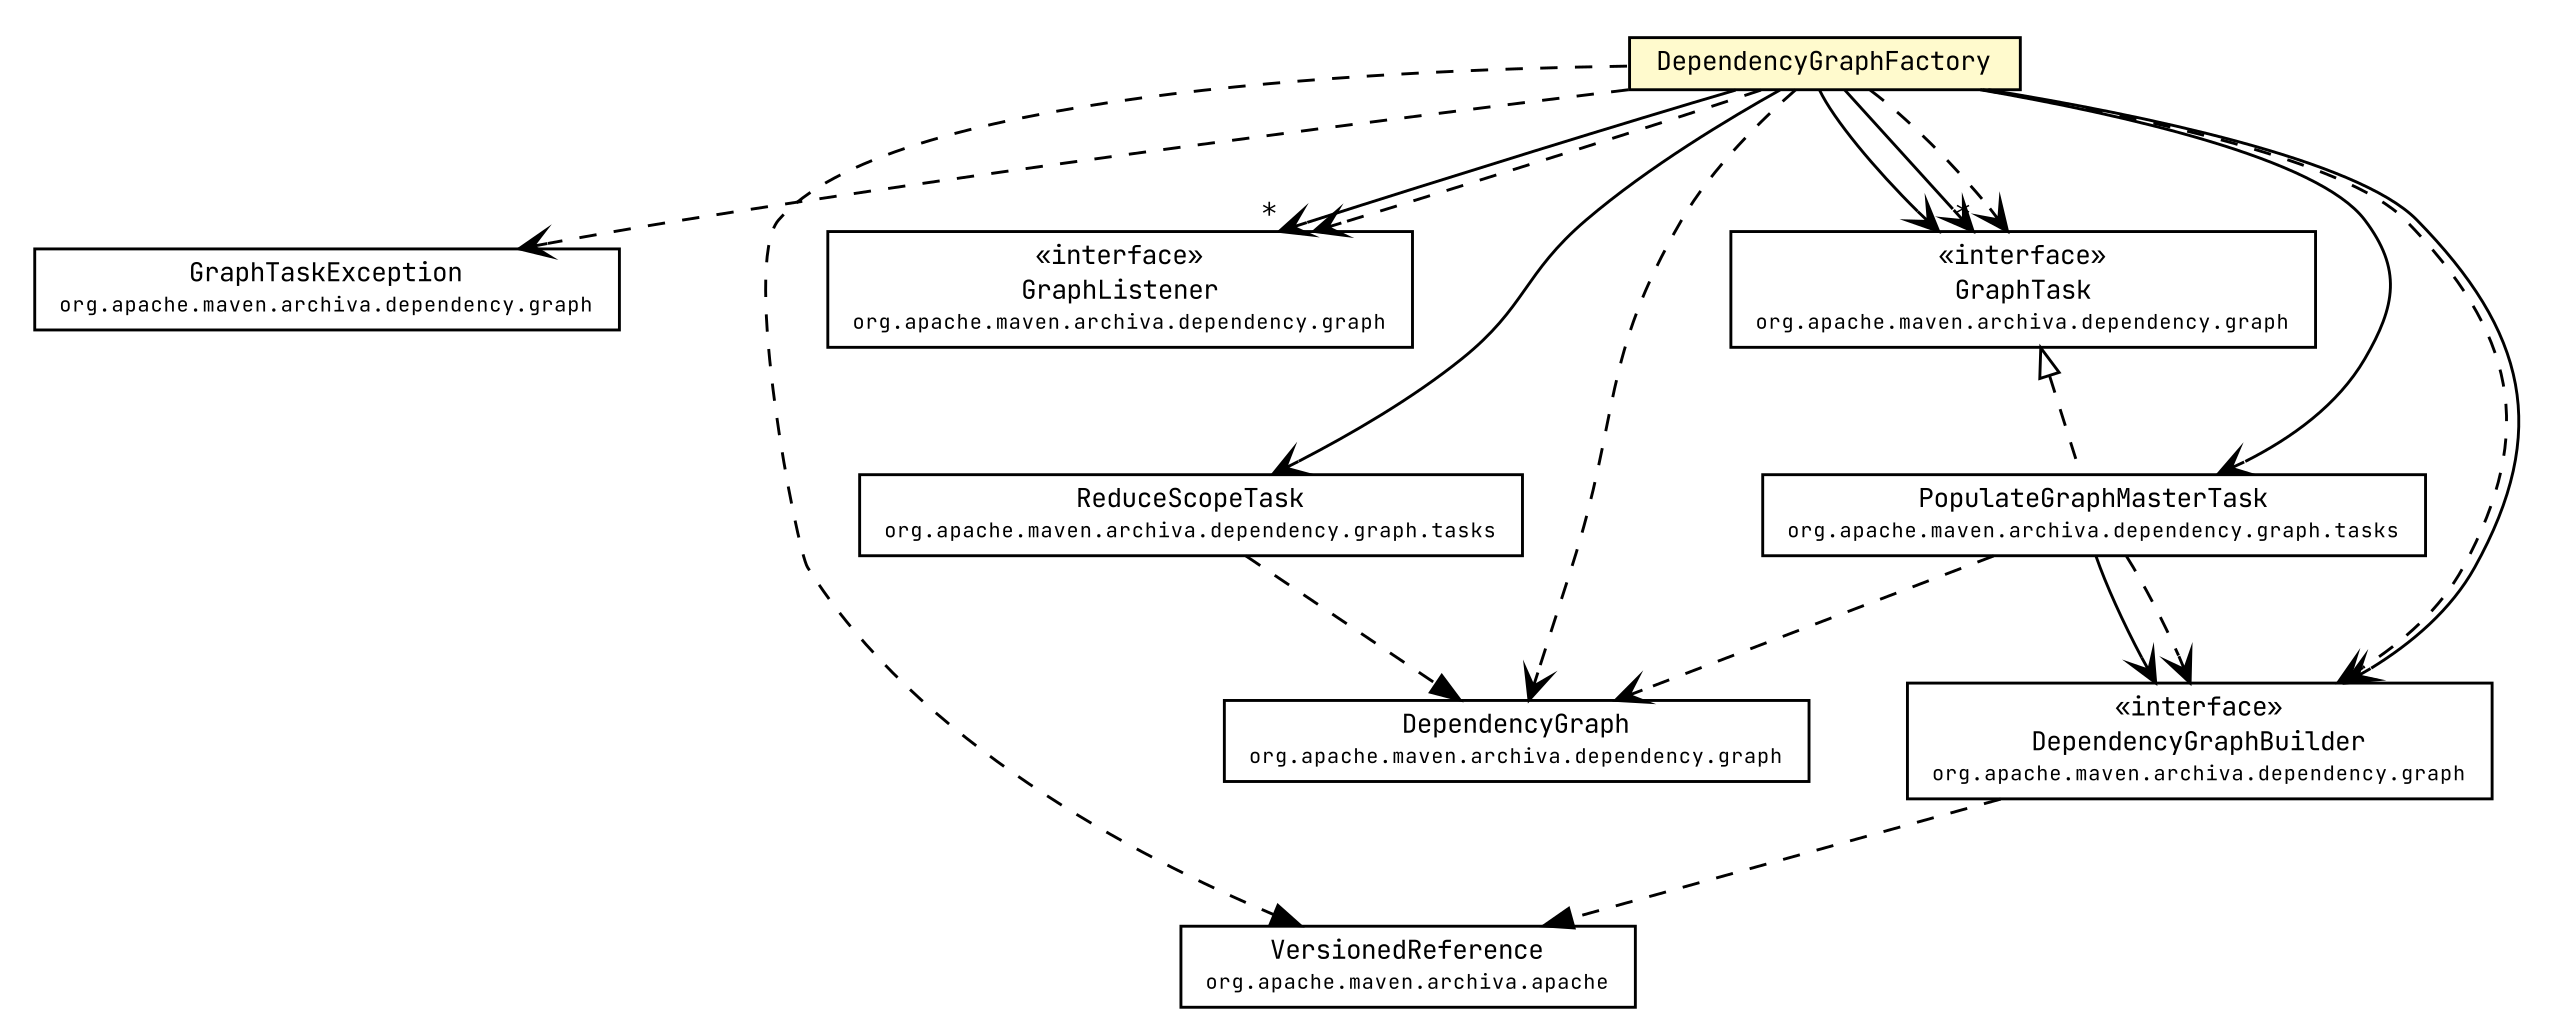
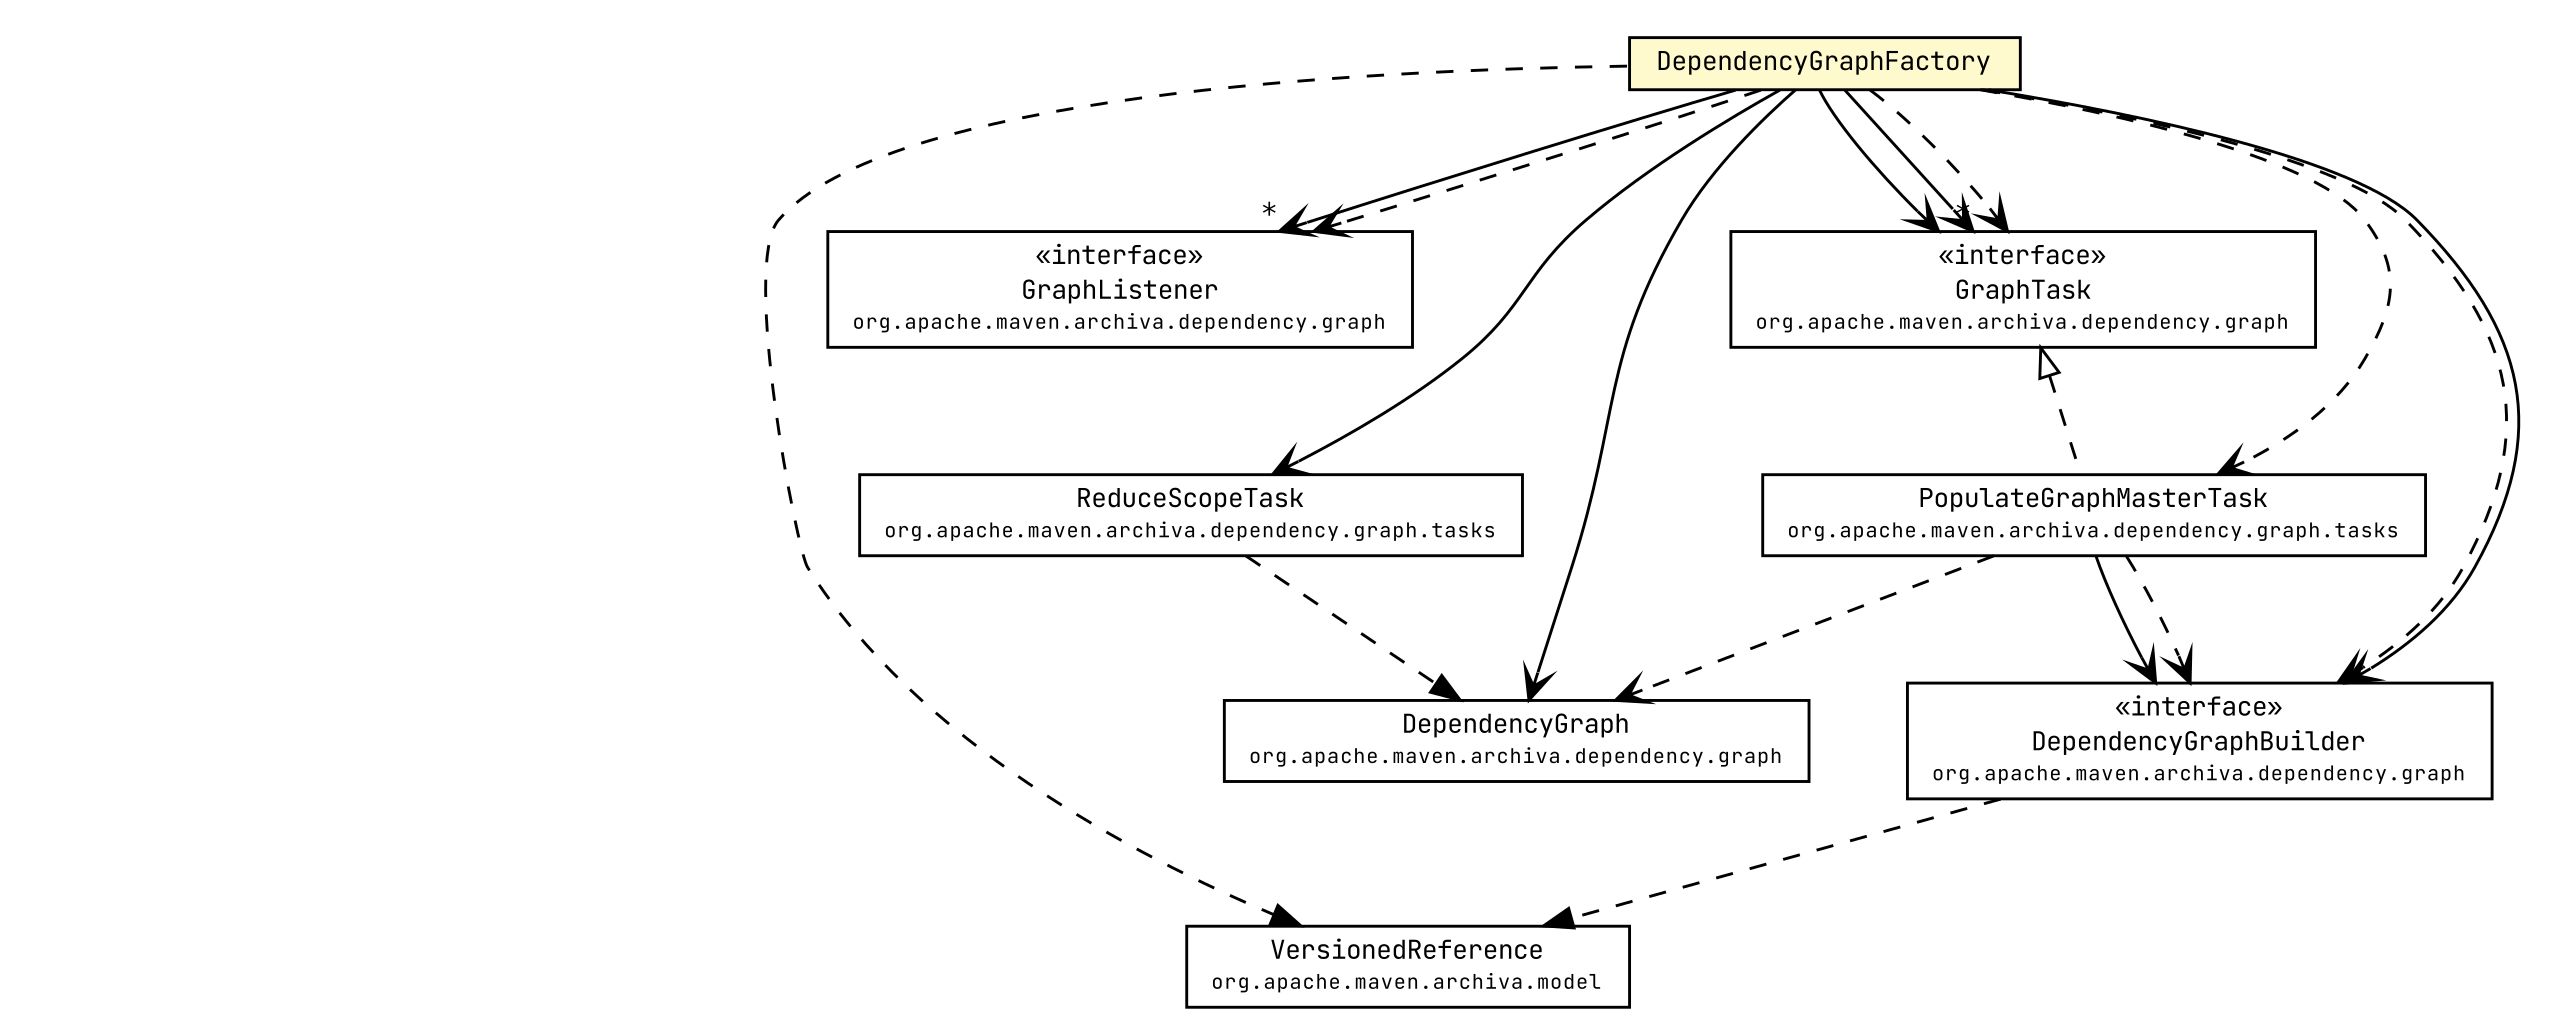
edge "DependencyGraphFactory" -> "PopulateGraphMasterTask": style solid -> dashed
node "GraphTaskException": removed
edge "DependencyGraphFactory" -> "DependencyGraph": style dashed -> solid
node "VersionedReference": text "org.apache.maven.archiva.apache" -> "org.apache.maven.archiva.model"
